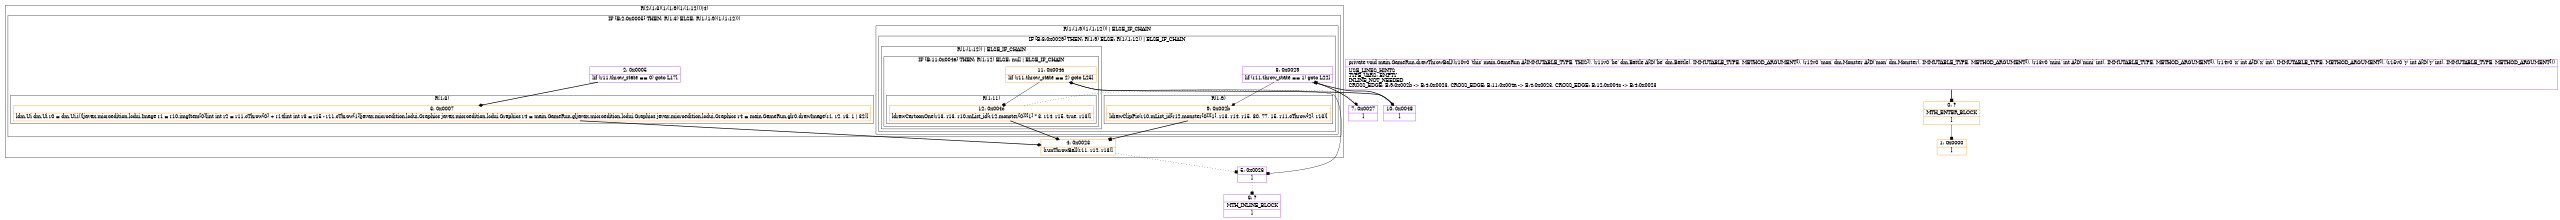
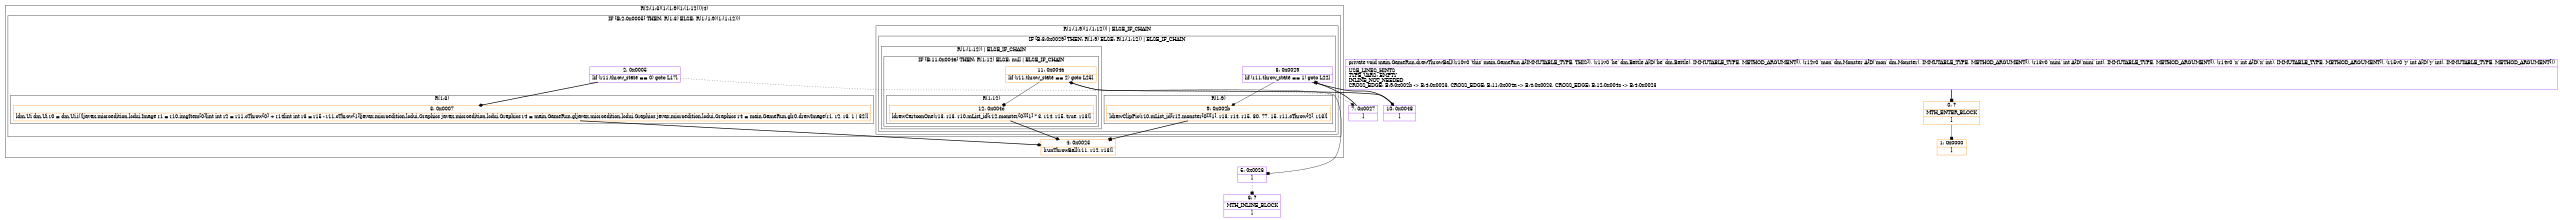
edge "12: 0x004c" -> "7: 0x0027": now "2: 0x0005" -> "7: 0x0027"
cluster "R(1:11)": label "R(1:11)" -> "R(1:12)"
edge "4: 0x0023" -> "5: 0x0026": removed
